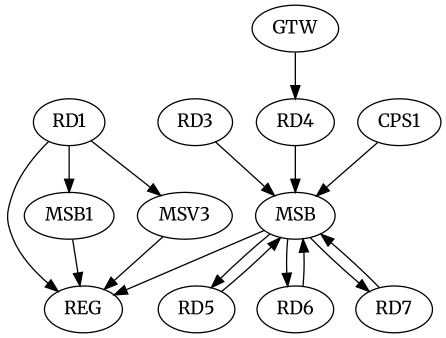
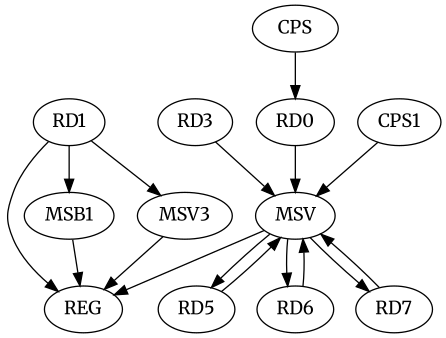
node "GTW": label "GTW" -> "CPS"
node "RD4": label "RD4" -> "RD0"
node "MSB": label "MSB" -> "MSV"
